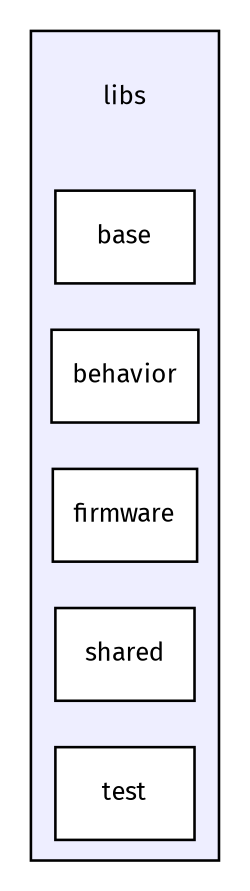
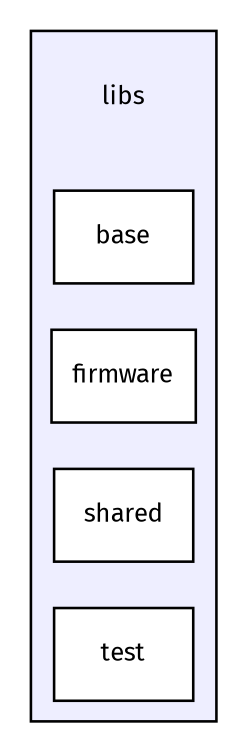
node "behavior": removed
